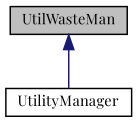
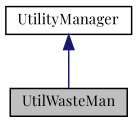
edge "UtilityManager" -> "UtilWasteMan": reversed
